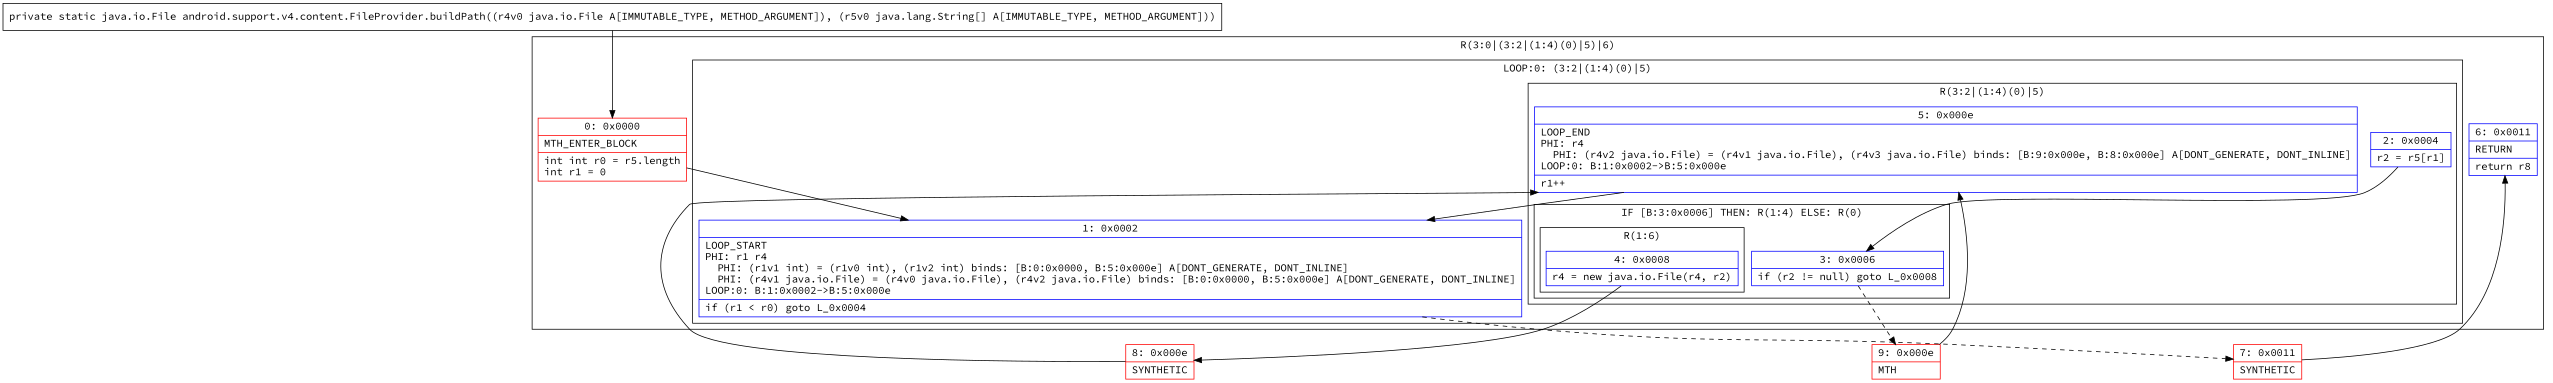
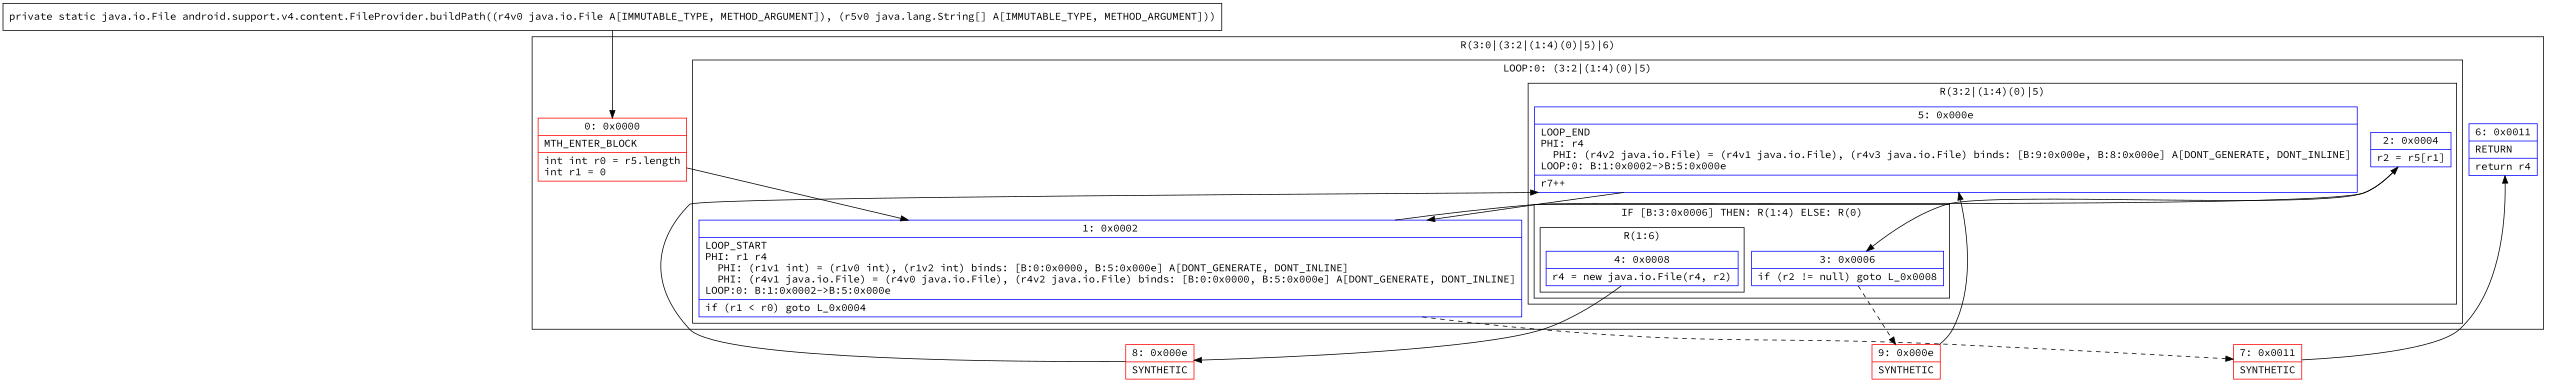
node "6: 0x0011": text "return r8" -> "return r4"
node "5: 0x000e": text "r1++" -> "r7++"
edge "1: 0x0002" -> "2: 0x0004": added
node "9: 0x000e": text "MTH" -> "SYNTHETIC"
